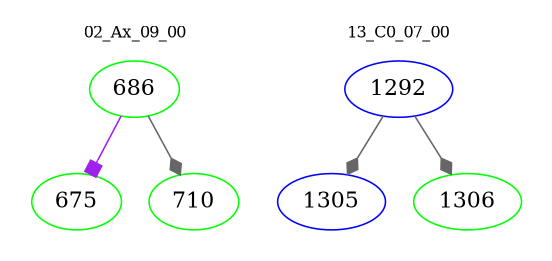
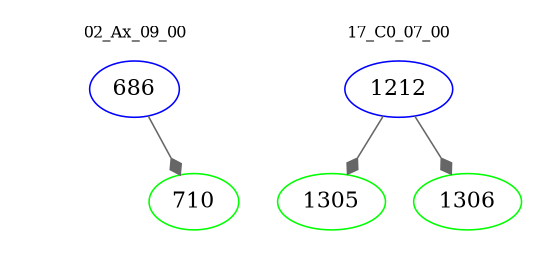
cluster "13_C0_07_00": label "13_C0_07_00" -> "17_C0_07_00"
node "686": color green -> blue
node "1292": label "1292" -> "1212"
node "675": removed
node "1305": color blue -> green
